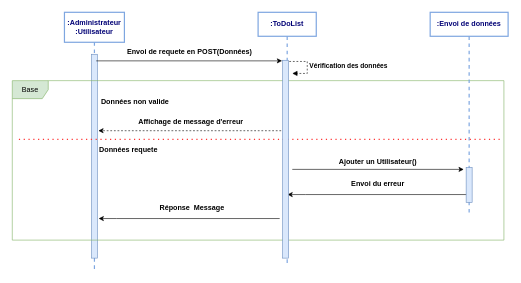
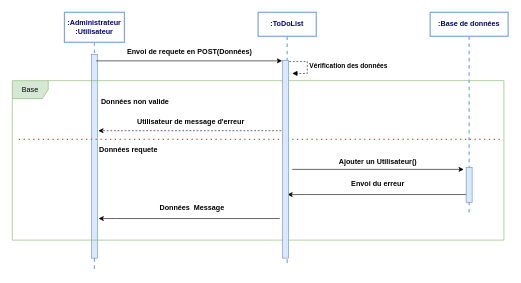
node ":Envoi de données": label ":Envoi de données" -> ":Base de données"
node "Affichage de message d'erreur": label "Affichage de message d'erreur" -> "Utilisateur de message d'erreur"
node "Réponse Message": label "Réponse Message" -> "Données Message"
